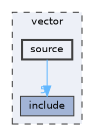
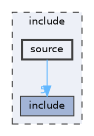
cluster "vector": label "vector" -> "include"
